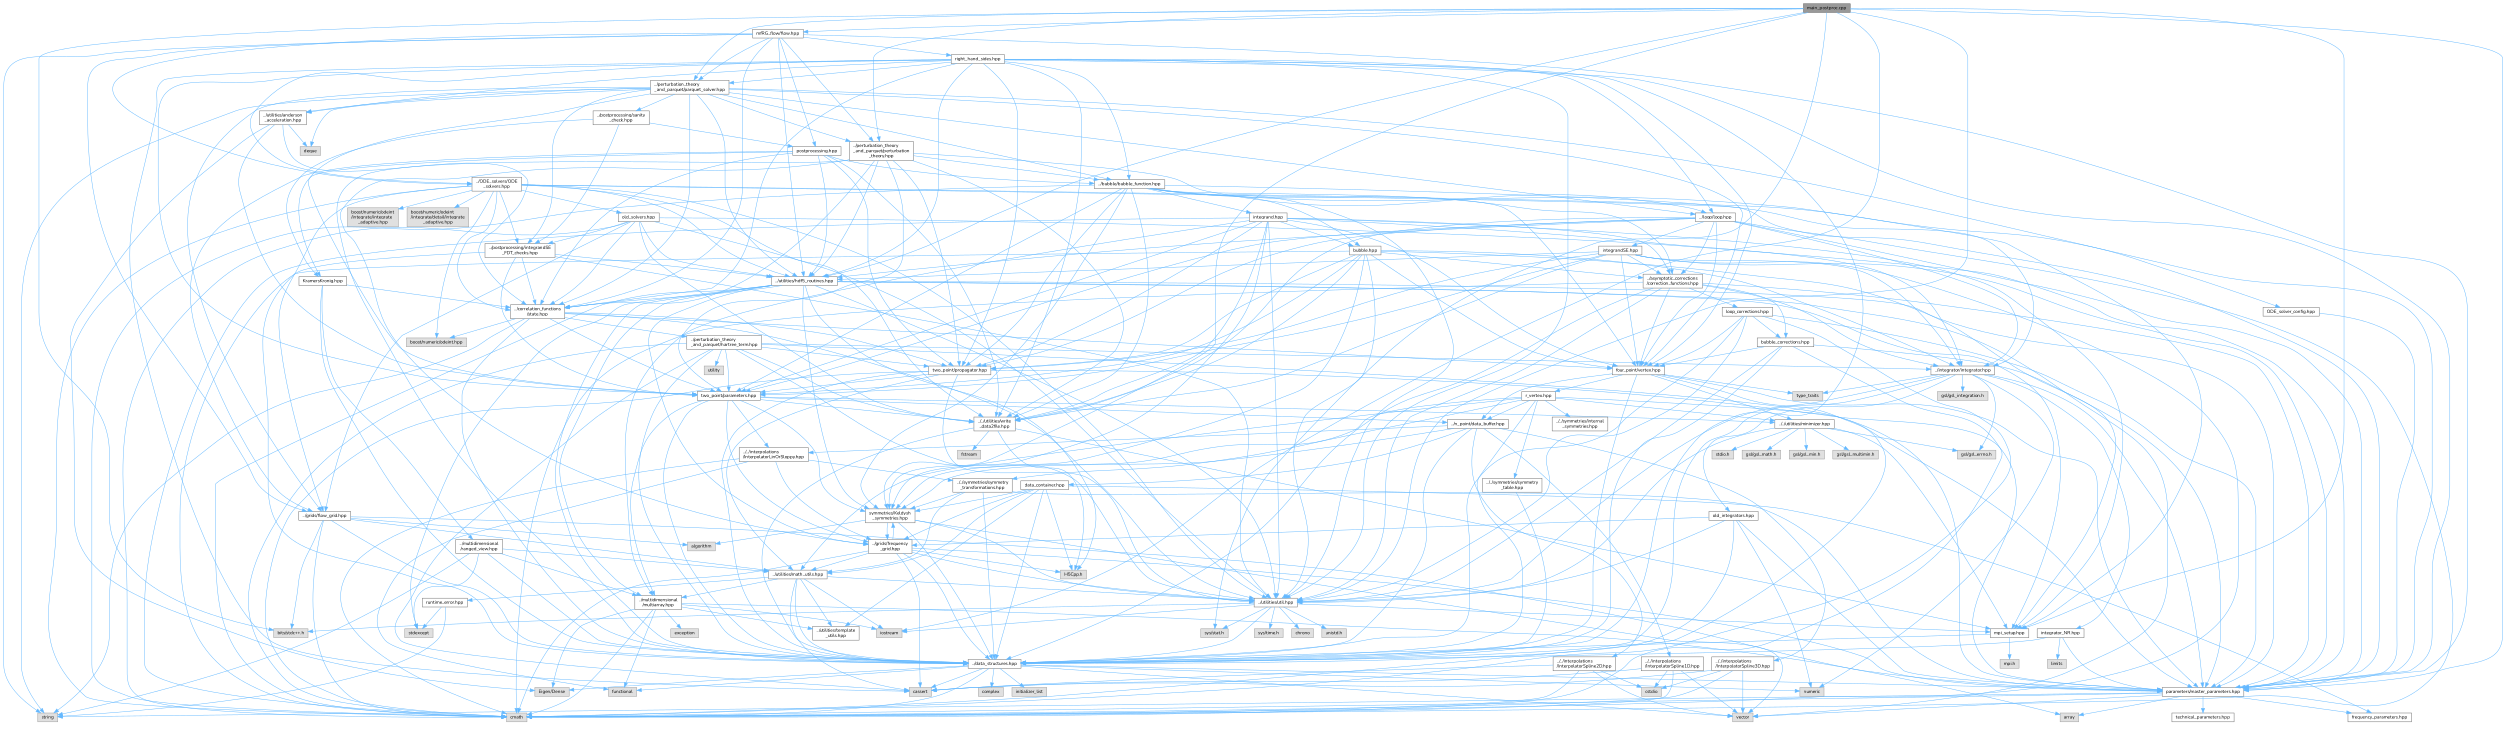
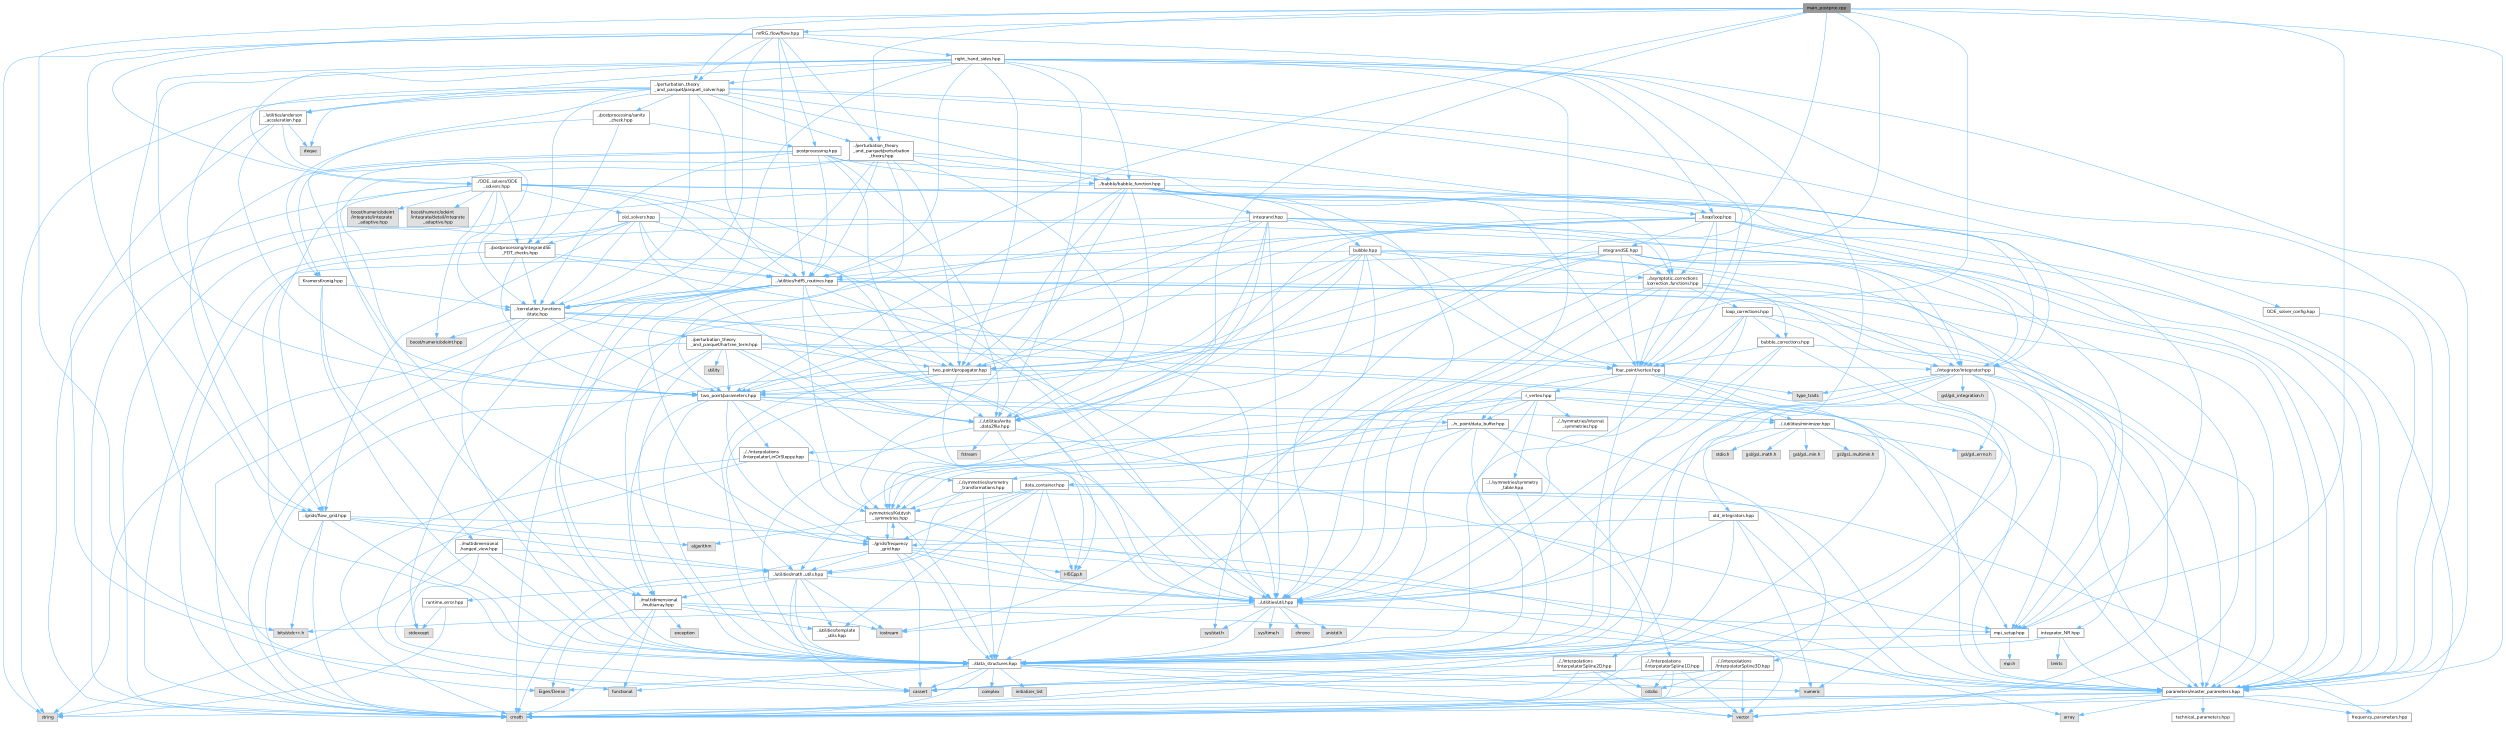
edge "postprocessing.hpp" -> "../integrator/integrator.hpp": added
edge "integrand.hpp" -> "bubble.hpp": removed
